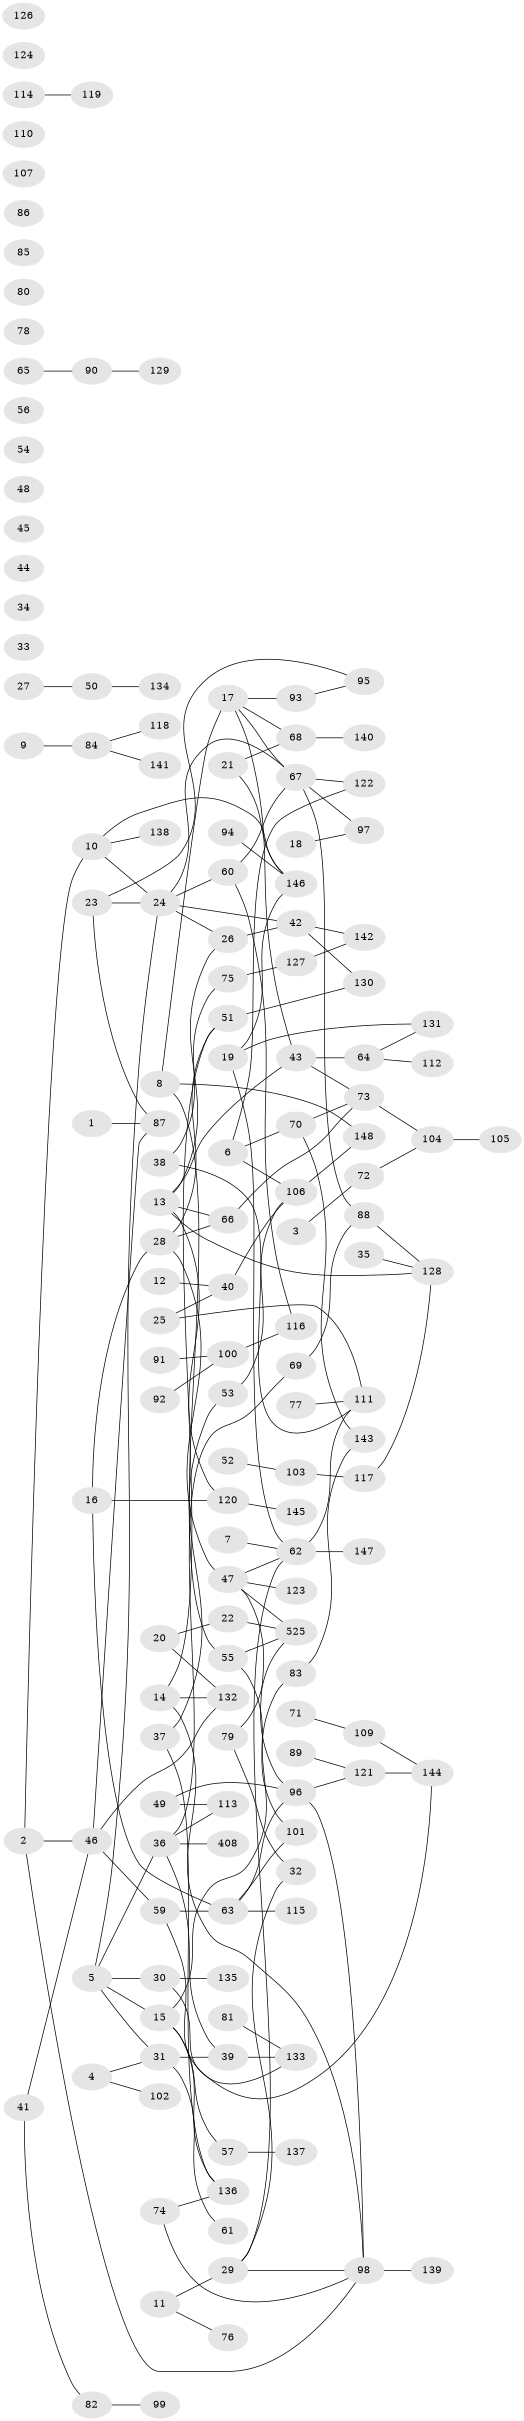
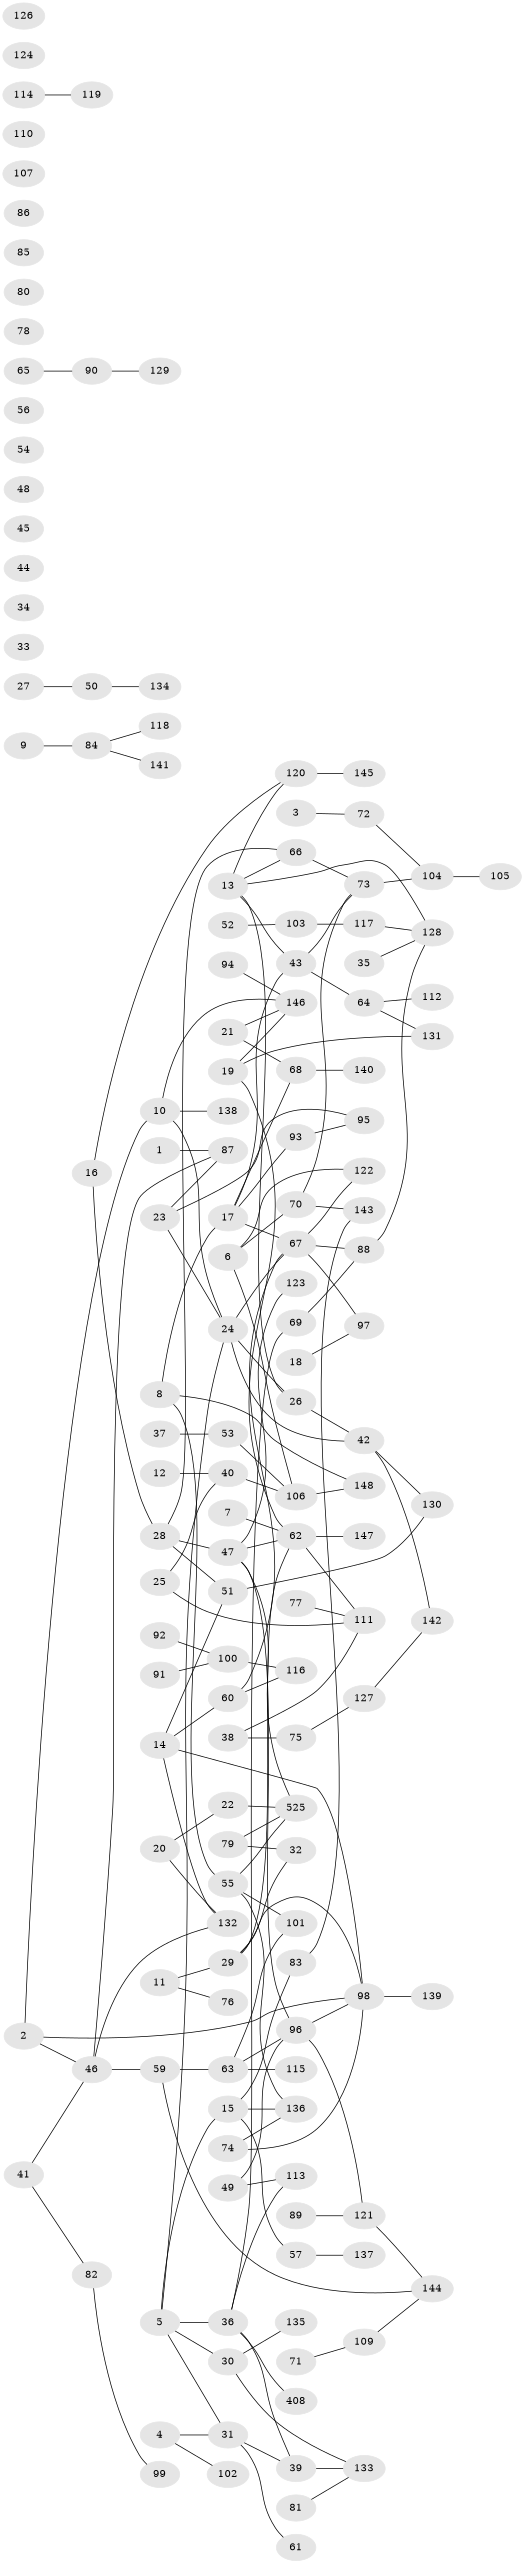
edge "60" -- "24": now "60" -- "14"
edge "16" -- "63": removed
edge "37" -- "136": now "55" -- "136"
